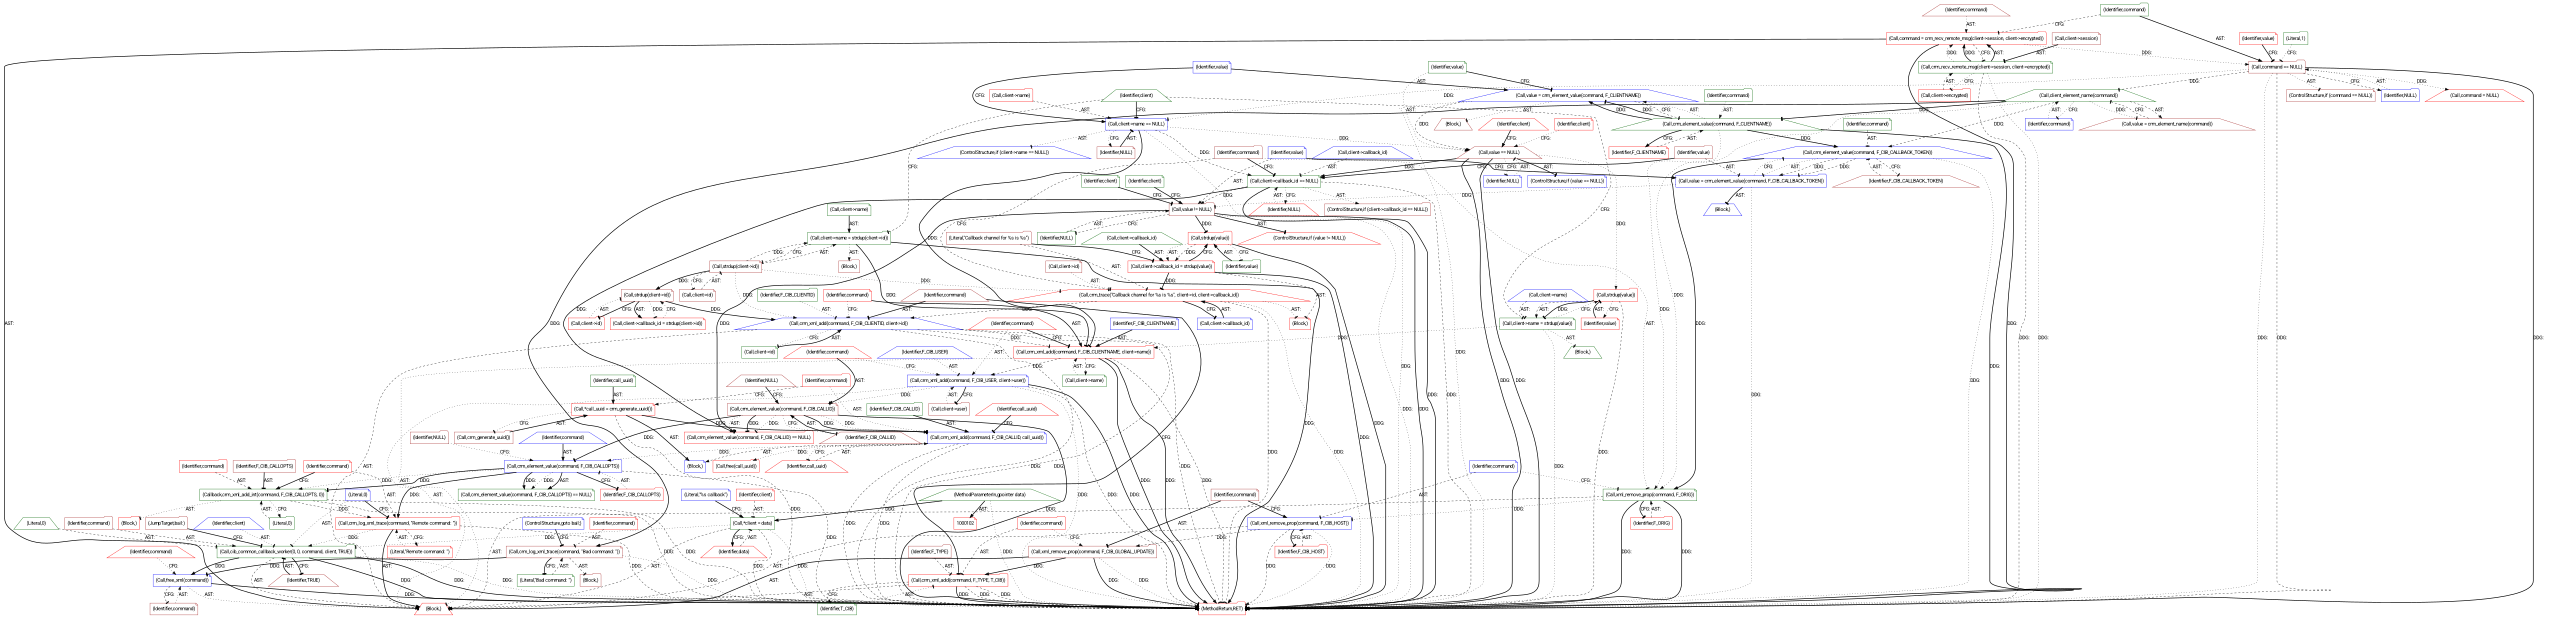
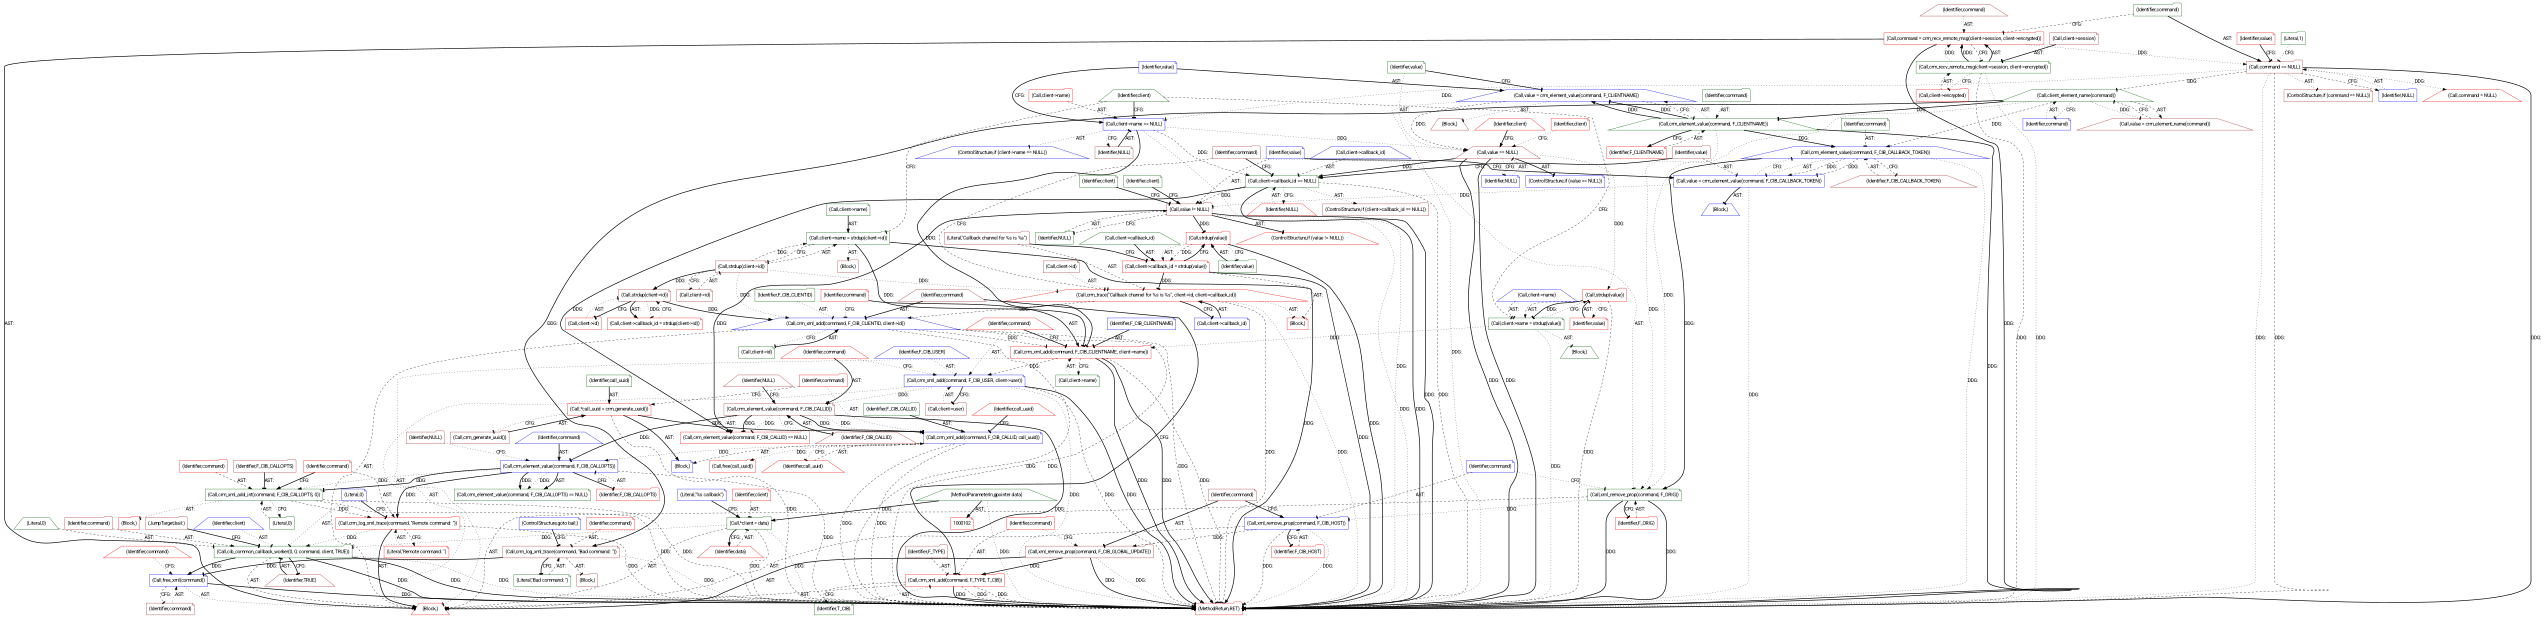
edge "(Identifier,F_CIB_CLIENTNAME)" -> "(Call,crm_xml_add(command, F_CIB_CLIENTNAME, client->name))": arrowhead normal -> tee
node "(Callback,crm_xml_add_int(command, F_CIB_CALLOPTS, 0))": label "(Callback,crm_xml_add_int(command, F_CIB_CALLOPTS, 0))" -> "(Call,crm_xml_add_int(command, F_CIB_CALLOPTS, 0))"
